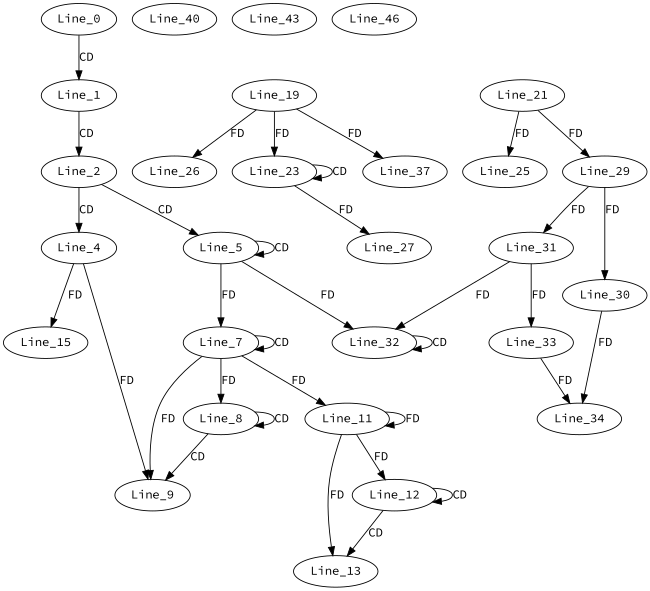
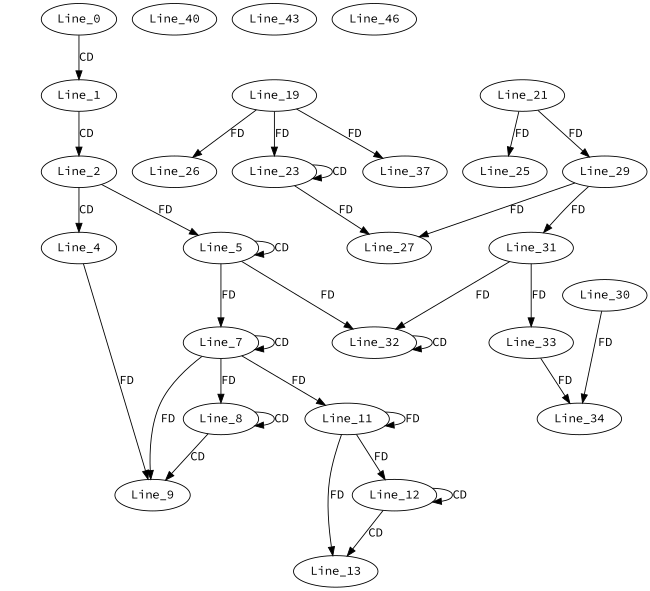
edge "Line_2" -> "Line_5": label "CD" -> "FD"
edge "Line_29" -> "Line_30": now "Line_29" -> "Line_27"
node "Line_15": removed
